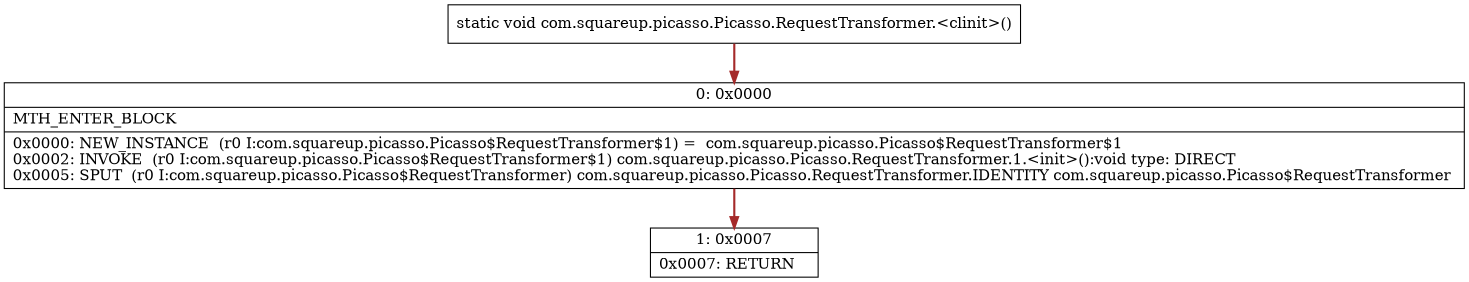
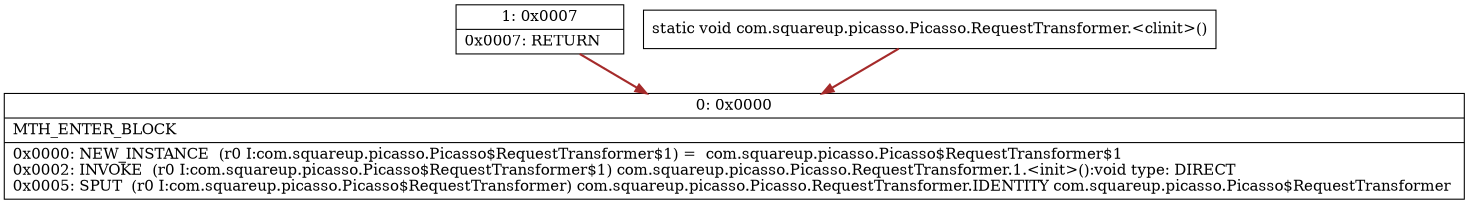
edge "0: 0x0000" -> "1: 0x0007": reversed
